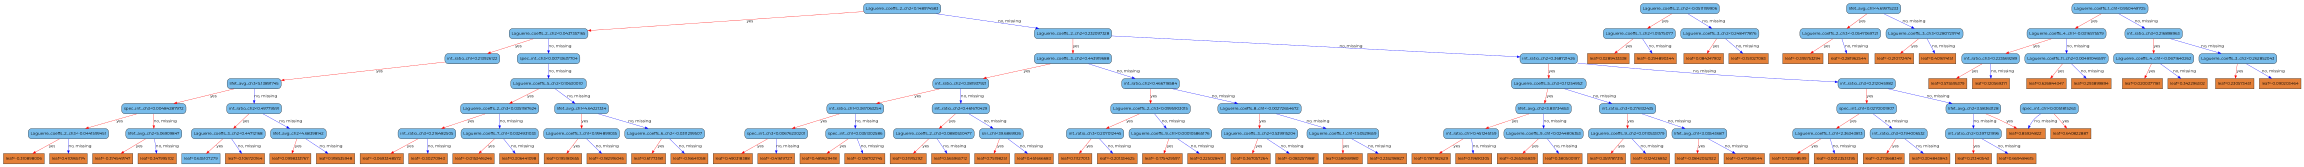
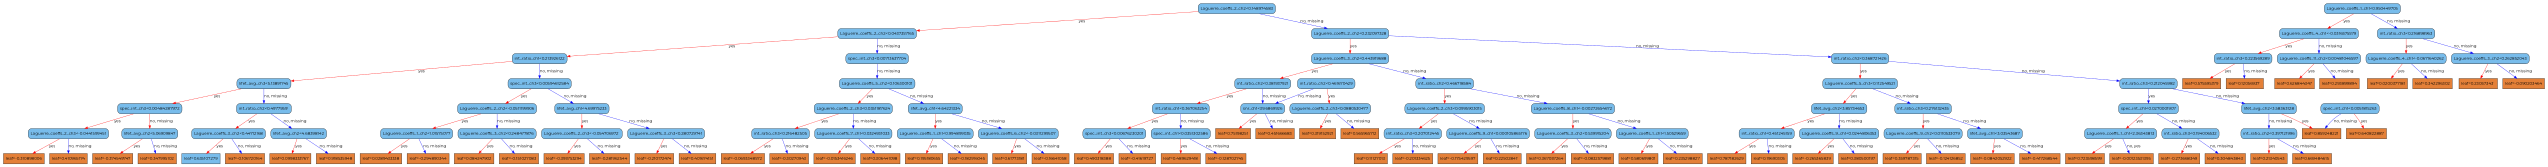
node "spec_int_ch3<0.00594612584": added
edge "int_ratio_ch2<0.381937921" -> "int_ratio_ch2<0.461670429": now "int_ratio_ch2<0.381937921" -> "snr_ch1<39.6869926"
edge "int_ratio_ch3<0.212045982" -> "spec_int_ch1<0.0270001907": color #ff0000 -> #0000ff
edge "Laguerre_coeffs_1_ch1<2.36343813" -> "leaf=-0.00123531395": label "no, missing" -> "no, yes"
